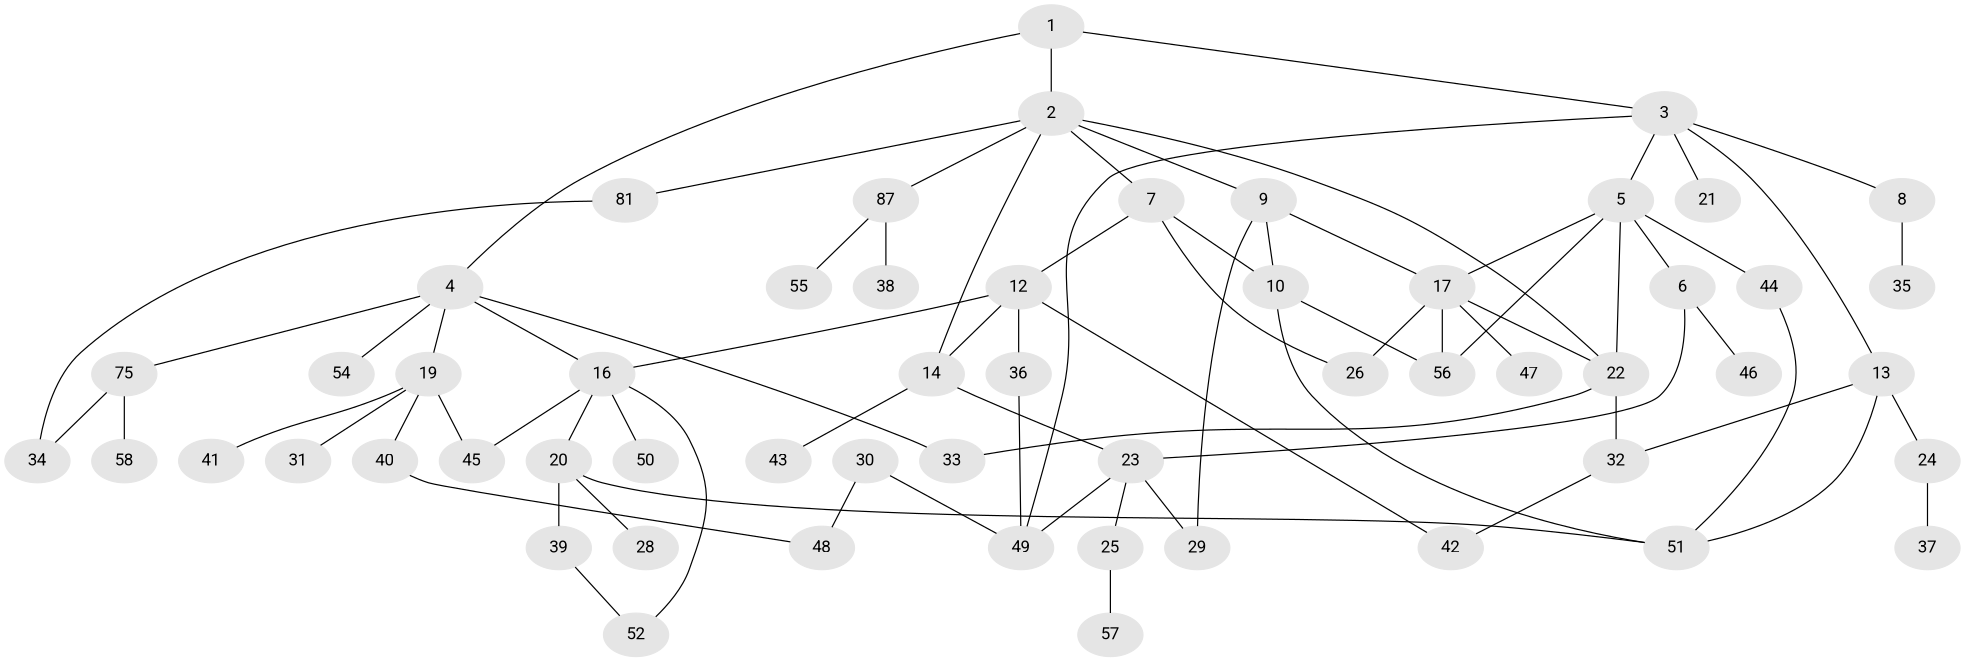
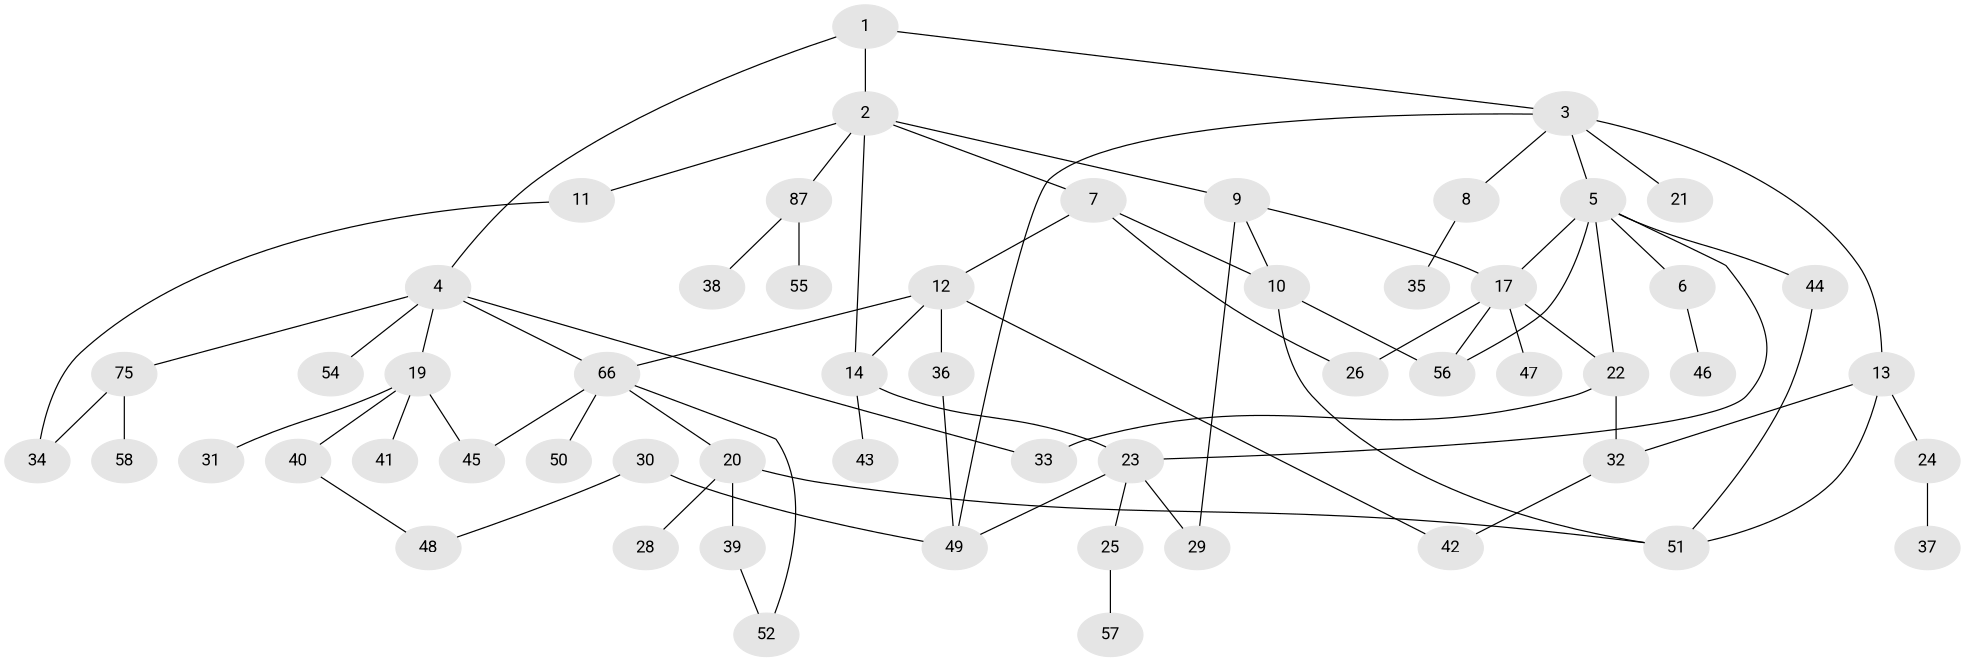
edge "2" -- "22": removed
node "81": label "81" -> "11"
node "16": label "16" -> "66"
edge "6" -- "23": now "5" -- "23"
